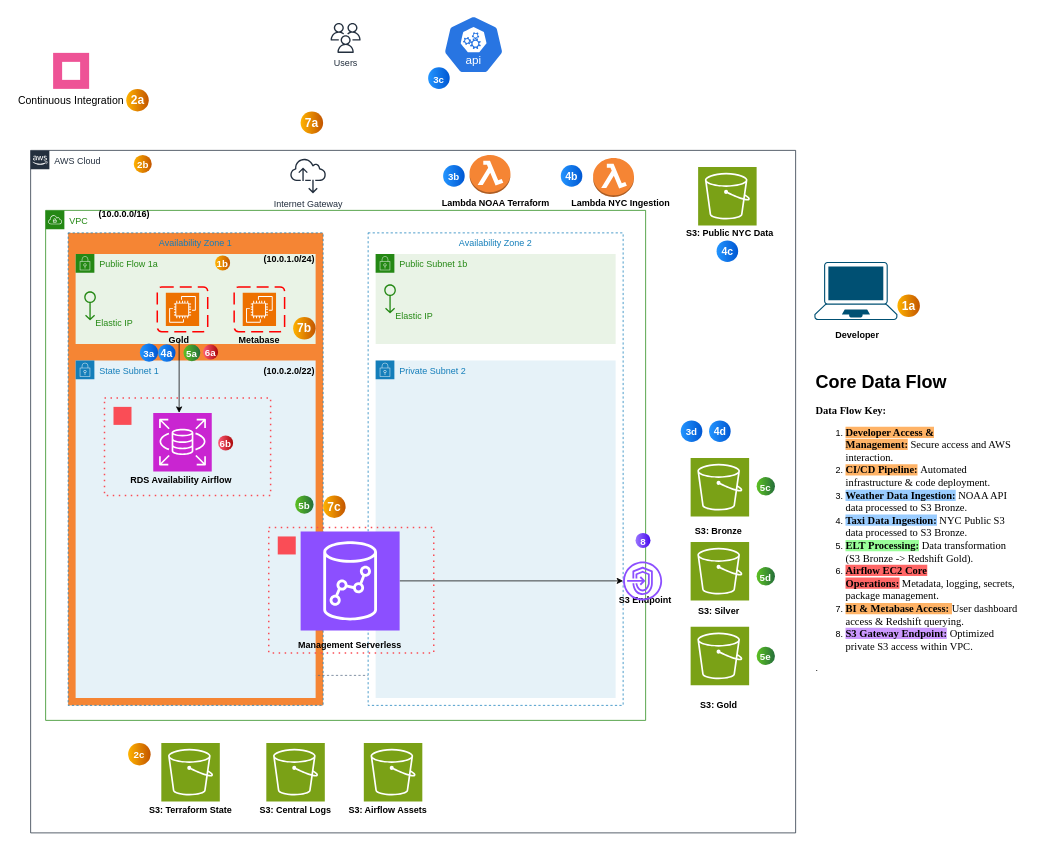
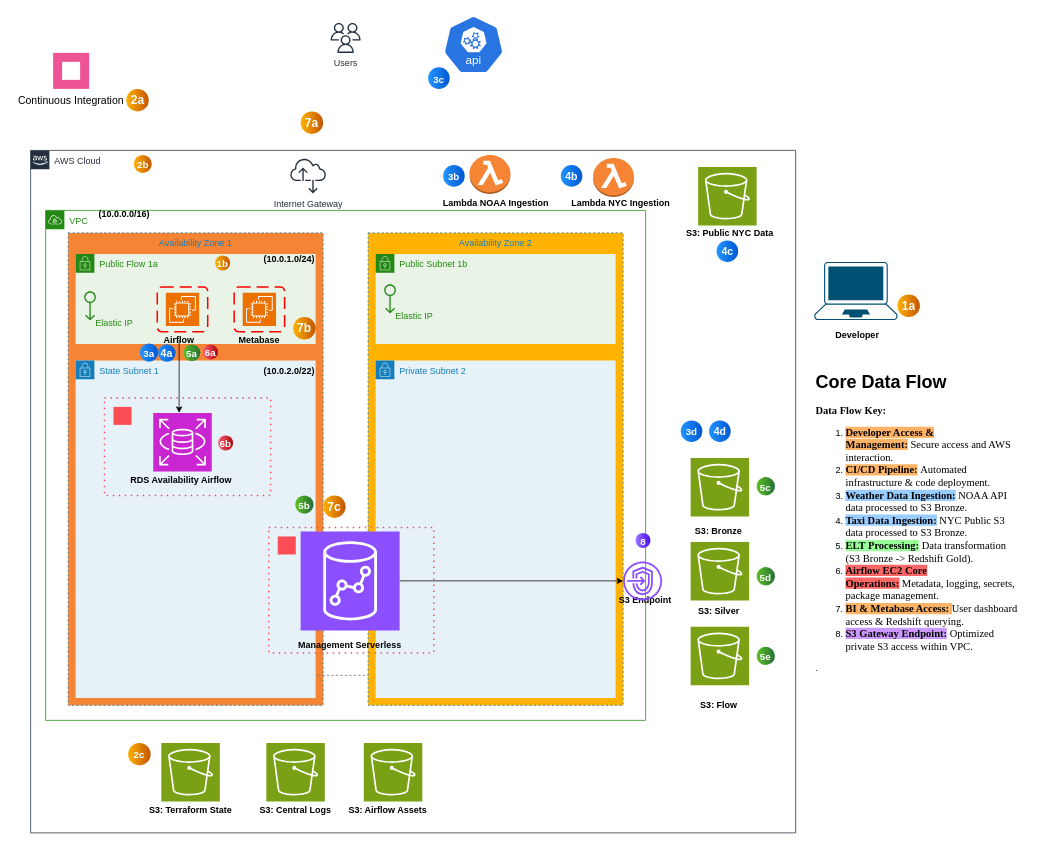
node "Lambda NOAA Terraform": label "Lambda NOAA Terraform" -> "Lambda NOAA Ingestion"
node "Availability Zone 2": fillcolor #ffffff -> #ffb300
node "Gold": label "Gold" -> "Airflow"
node "S3: Gold": label "S3: Gold" -> "S3: Flow"
